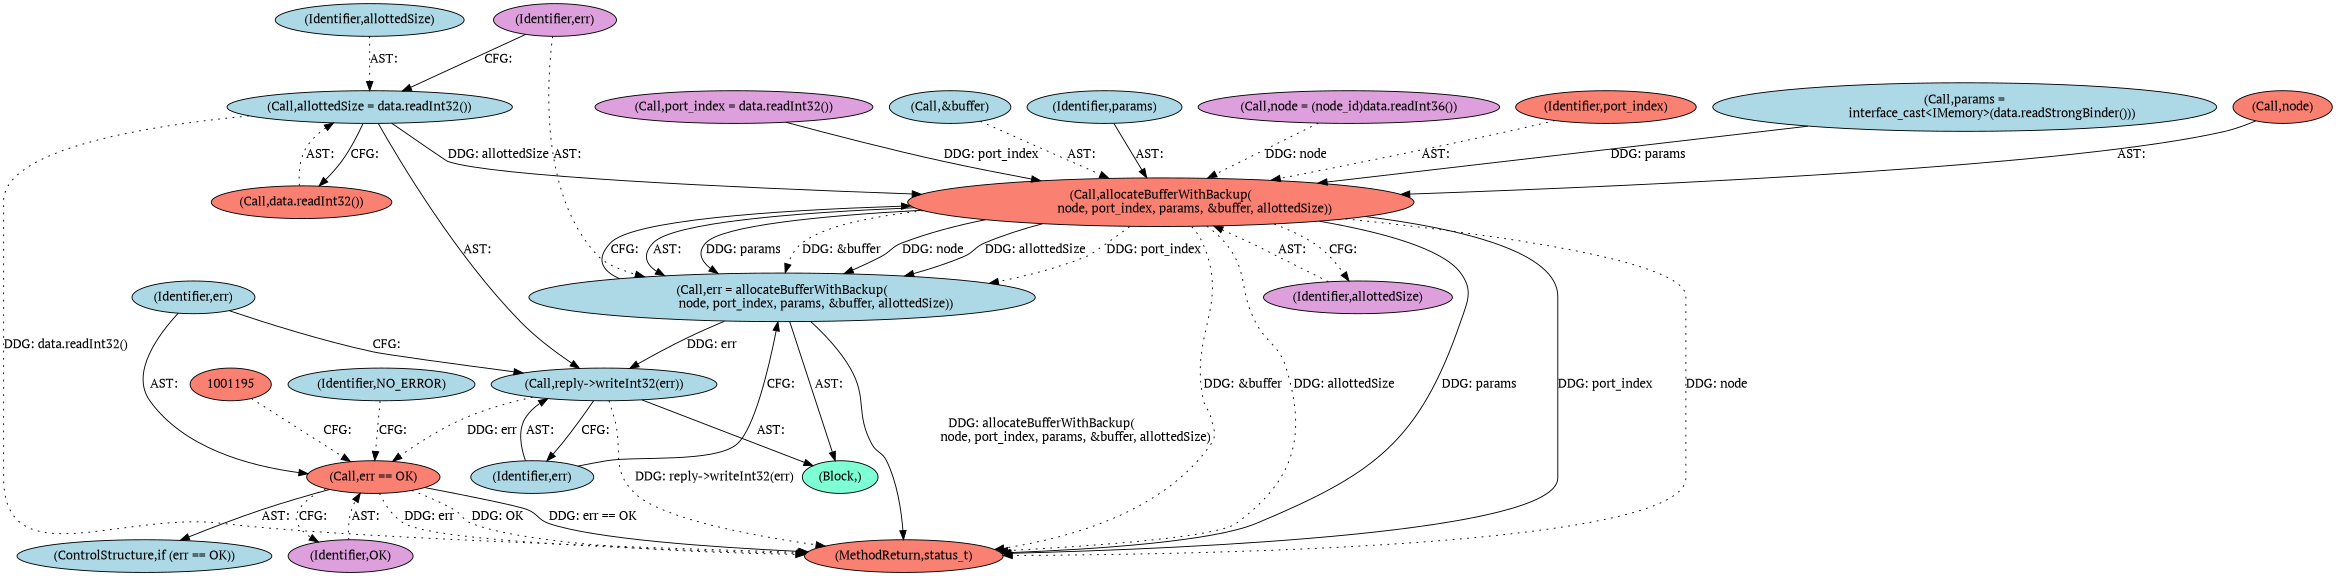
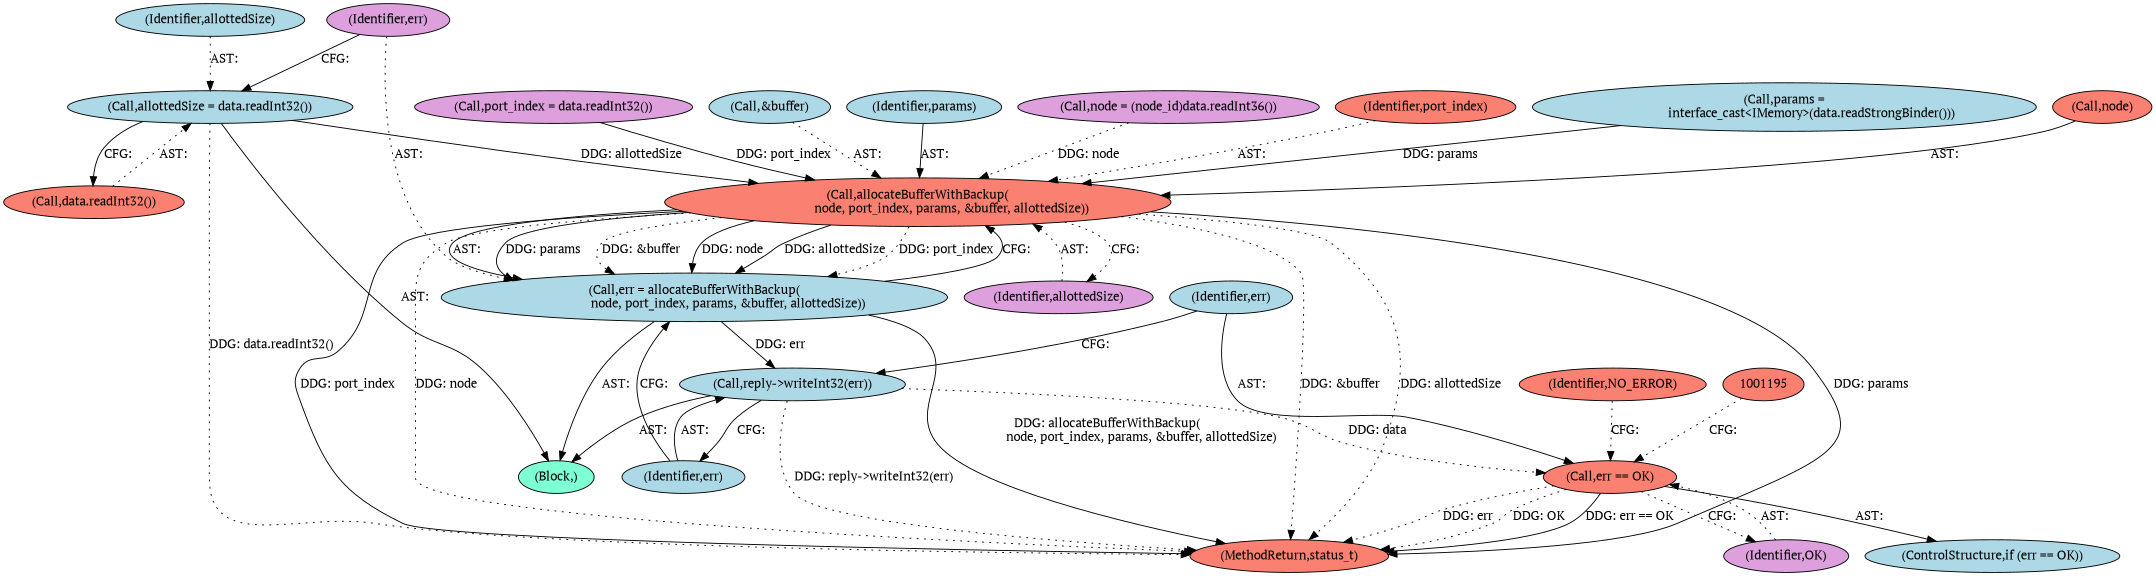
edge "(Call,allottedSize = data.readInt32())" -> "(Call,reply->writeInt32(err))": now "(Call,allottedSize = data.readInt32())" -> "(Block,)"
node "(Identifier,NO_ERROR)": fillcolor lightblue -> salmon
edge "(Call,reply->writeInt32(err))" -> "(Call,err == OK)": label "DDG: err" -> "DDG: data"
